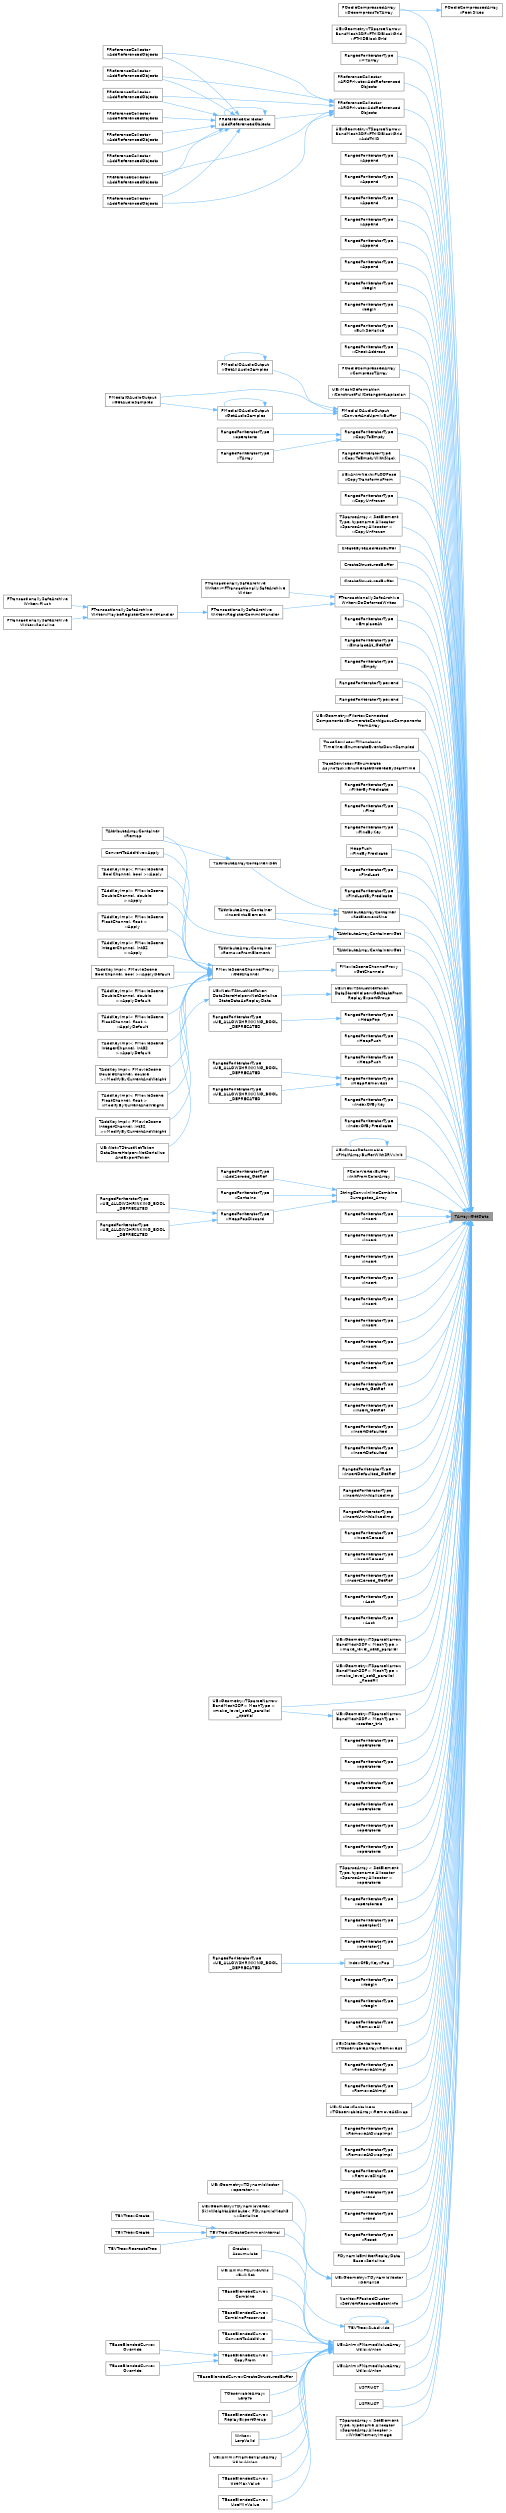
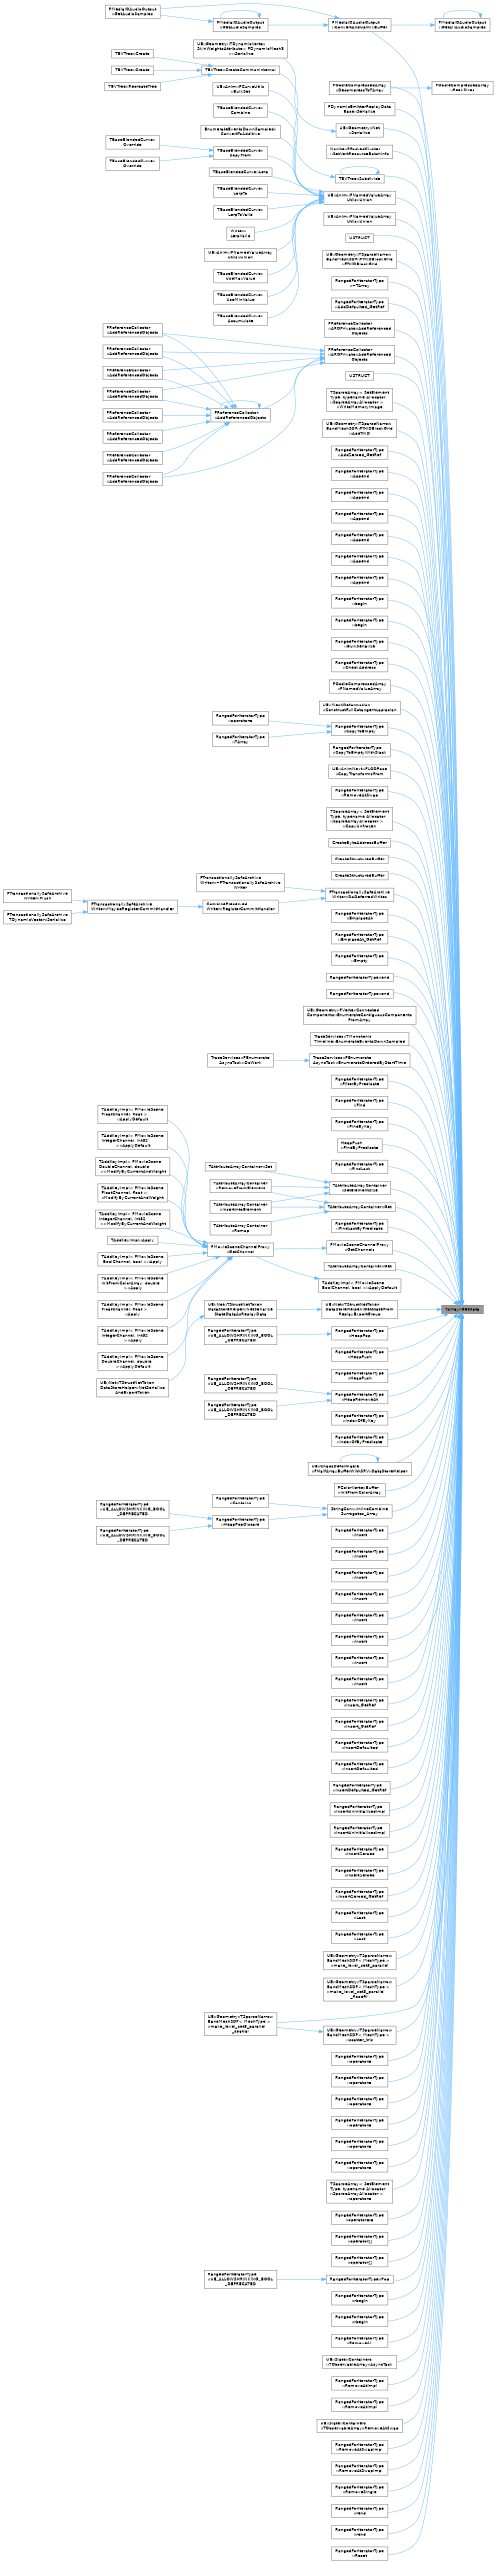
node "RangedForIteratorType ::AddDefaulted_GetRef": added
node "FOodleCompressedArray ::CompressTArray": label "FOodleCompressedArray ::CompressTArray" -> "FOodleCompressedArray ::FNamedValueArray"
edge "FMediaIOAudioOutput ::GetAllAudioSamples" -> "FMediaIOAudioOutput ::ConvertAndUpmixBuffer": reversed
node "RangedForIteratorType ::CopyUnfrozen": label "RangedForIteratorType ::CopyUnfrozen" -> "RangedForIteratorType ::RemoveAtSwap"
node "FTransactionallySafeArchive Writer::RegisterCommitHandler": label "FTransactionallySafeArchive Writer::RegisterCommitHandler" -> "CombinePreserved Writer::RegisterCommitHandler"
node "FTransactionallySafeArchive Writer::Serialize": label "FTransactionallySafeArchive Writer::Serialize" -> "FTransactionallySafeArchive TDynamicVector::Serialize"
edge "TAttributeArrayContainer ::Remap" -> "TAttributeArrayContainer::Set": removed
node "ConvertToAdditive::Apply": label "ConvertToAdditive::Apply" -> "TAddKeyImpl::Apply"
node "TAddKeyImpl< FMovieScene DoubleChannel, double >::Apply": label "TAddKeyImpl< FMovieScene DoubleChannel, double >::Apply" -> "TAddKeyImpl< FMovieScene InitFromColorArray, double >::Apply"
edge "TAddKeyImpl< FMovieScene BoolChannel, bool >::ApplyDefault" -> "FMovieSceneChannelProxy ::GetChannel": reversed
node "TraceServices::FEnumerate AsyncTask::DoWork": added
node "UE::ChaosDeformable ::FHalfArrayBufferWithSRV::Init": label "UE::ChaosDeformable ::FHalfArrayBufferWithSRV::Init" -> "UE::ChaosDeformable ::FHalfArrayBufferWithSRV::DataStoreHelper"
edge "RangedForIteratorType ::AddZeroed_GetRef" -> "StringConv::InlineCombine Surrogates_Array": now "RangedForIteratorType ::AddZeroed_GetRef" -> "TArray::GetData"
edge "TAttributeArrayContainer ::RemoveFromElement" -> "TAttributeArrayContainer ::SetElementSize": added
node "IndexOfByKey::Pop": label "IndexOfByKey::Pop" -> "RangedForIteratorType::Pop"
node "UE::Slate::Containers ::TObservableArray::RemoveAt": label "UE::Slate::Containers ::TObservableArray::RemoveAt" -> "UE::Slate::Containers ::TObservableArray::AsyncTask"
node "UE::Geometry::TDynamicVector ::operator<<": removed
node "Create:: Accumulate": label "Create:: Accumulate" -> "TBaseBlendedCurve:: Accumulate"
node "UE::Geometry::TDynamicVector ::Serialize": label "UE::Geometry::TDynamicVector ::Serialize" -> "UE::Geometry::Net ::Serialize"
node "TBaseBlendedCurve:: CombinePreserved": removed
node "TBaseBlendedCurve:: ConvertToAdditive": label "TBaseBlendedCurve:: ConvertToAdditive" -> "EnumerateEventsDownSampled:: ConvertToAdditive"
node "TBaseBlendedCurve::CreateStructuredBuffer": label "TBaseBlendedCurve::CreateStructuredBuffer" -> "TBaseBlendedCurve::Lerp"
node "TObservableArray:: LerpTo": label "TObservableArray:: LerpTo" -> "TBaseBlendedCurve:: LerpTo"
node "TBaseBlendedCurve:: ReplayExportGroup": label "TBaseBlendedCurve:: ReplayExportGroup" -> "TBaseBlendedCurve:: LerpToValid"
